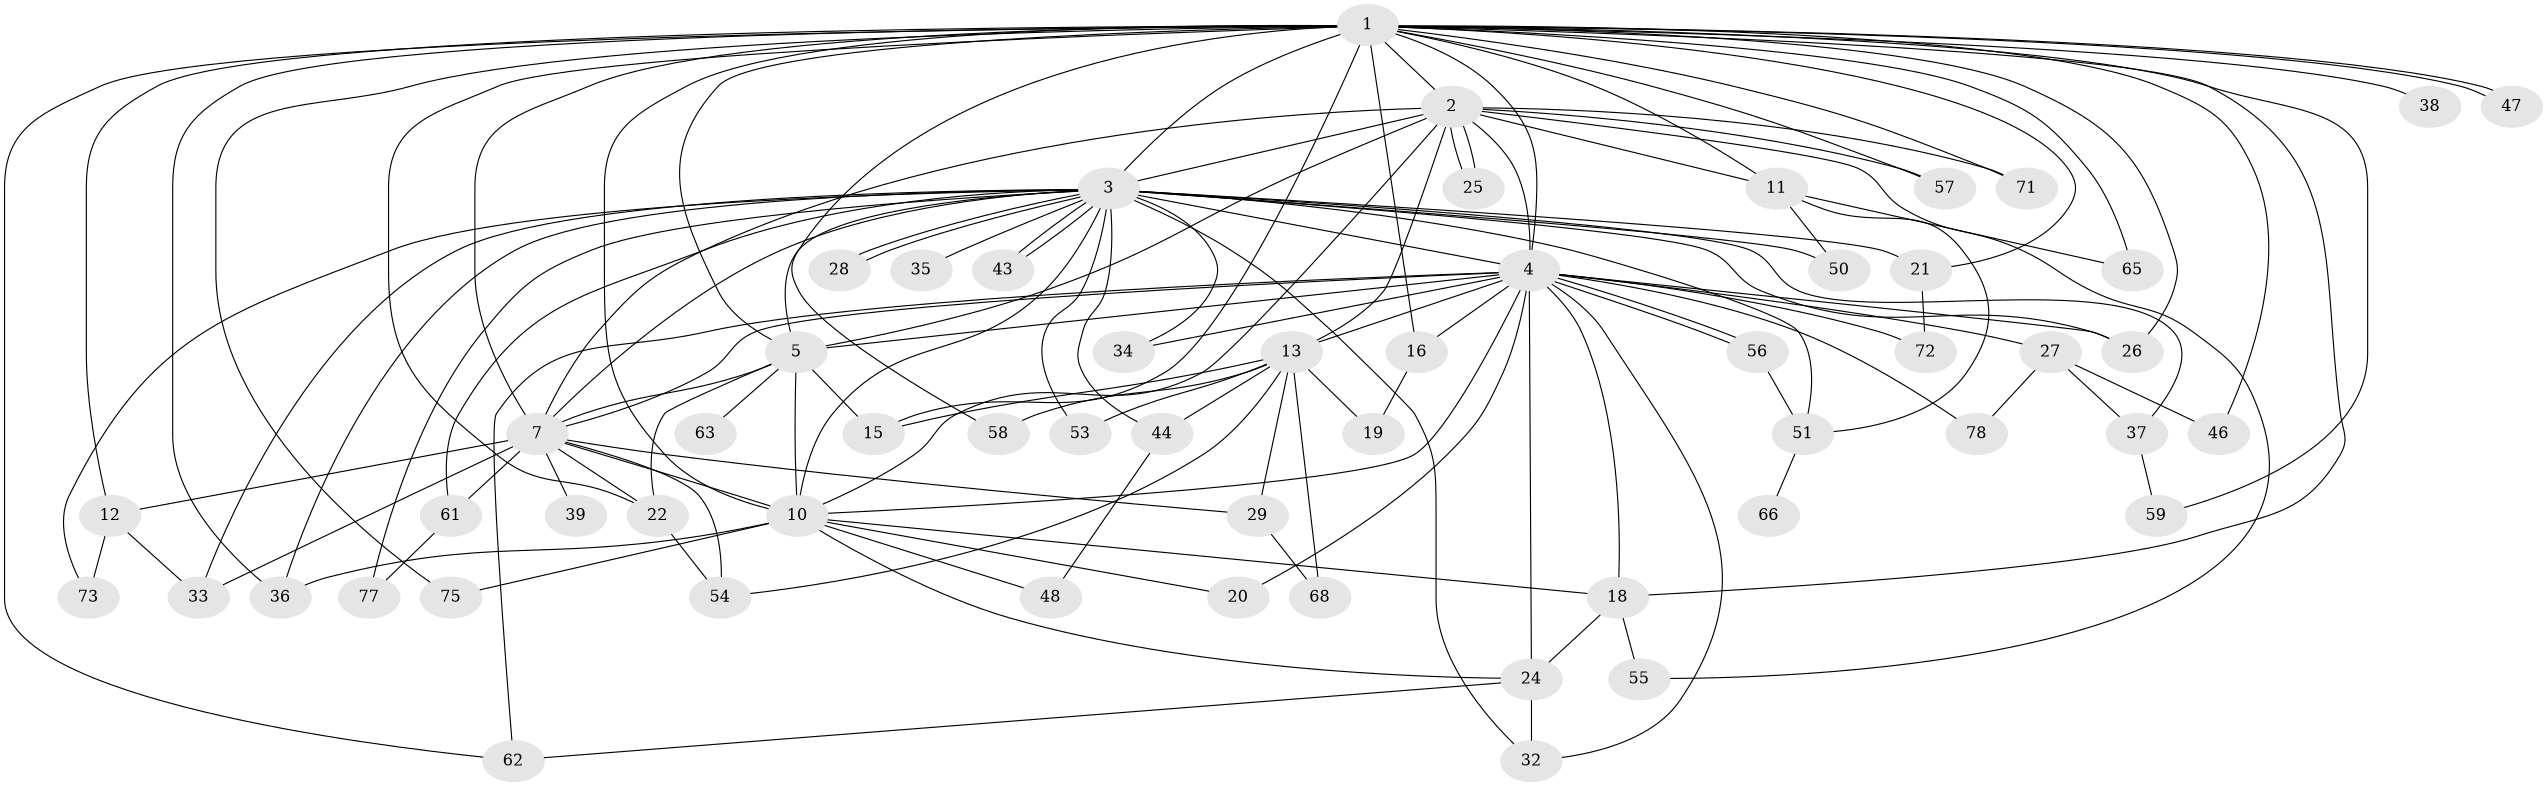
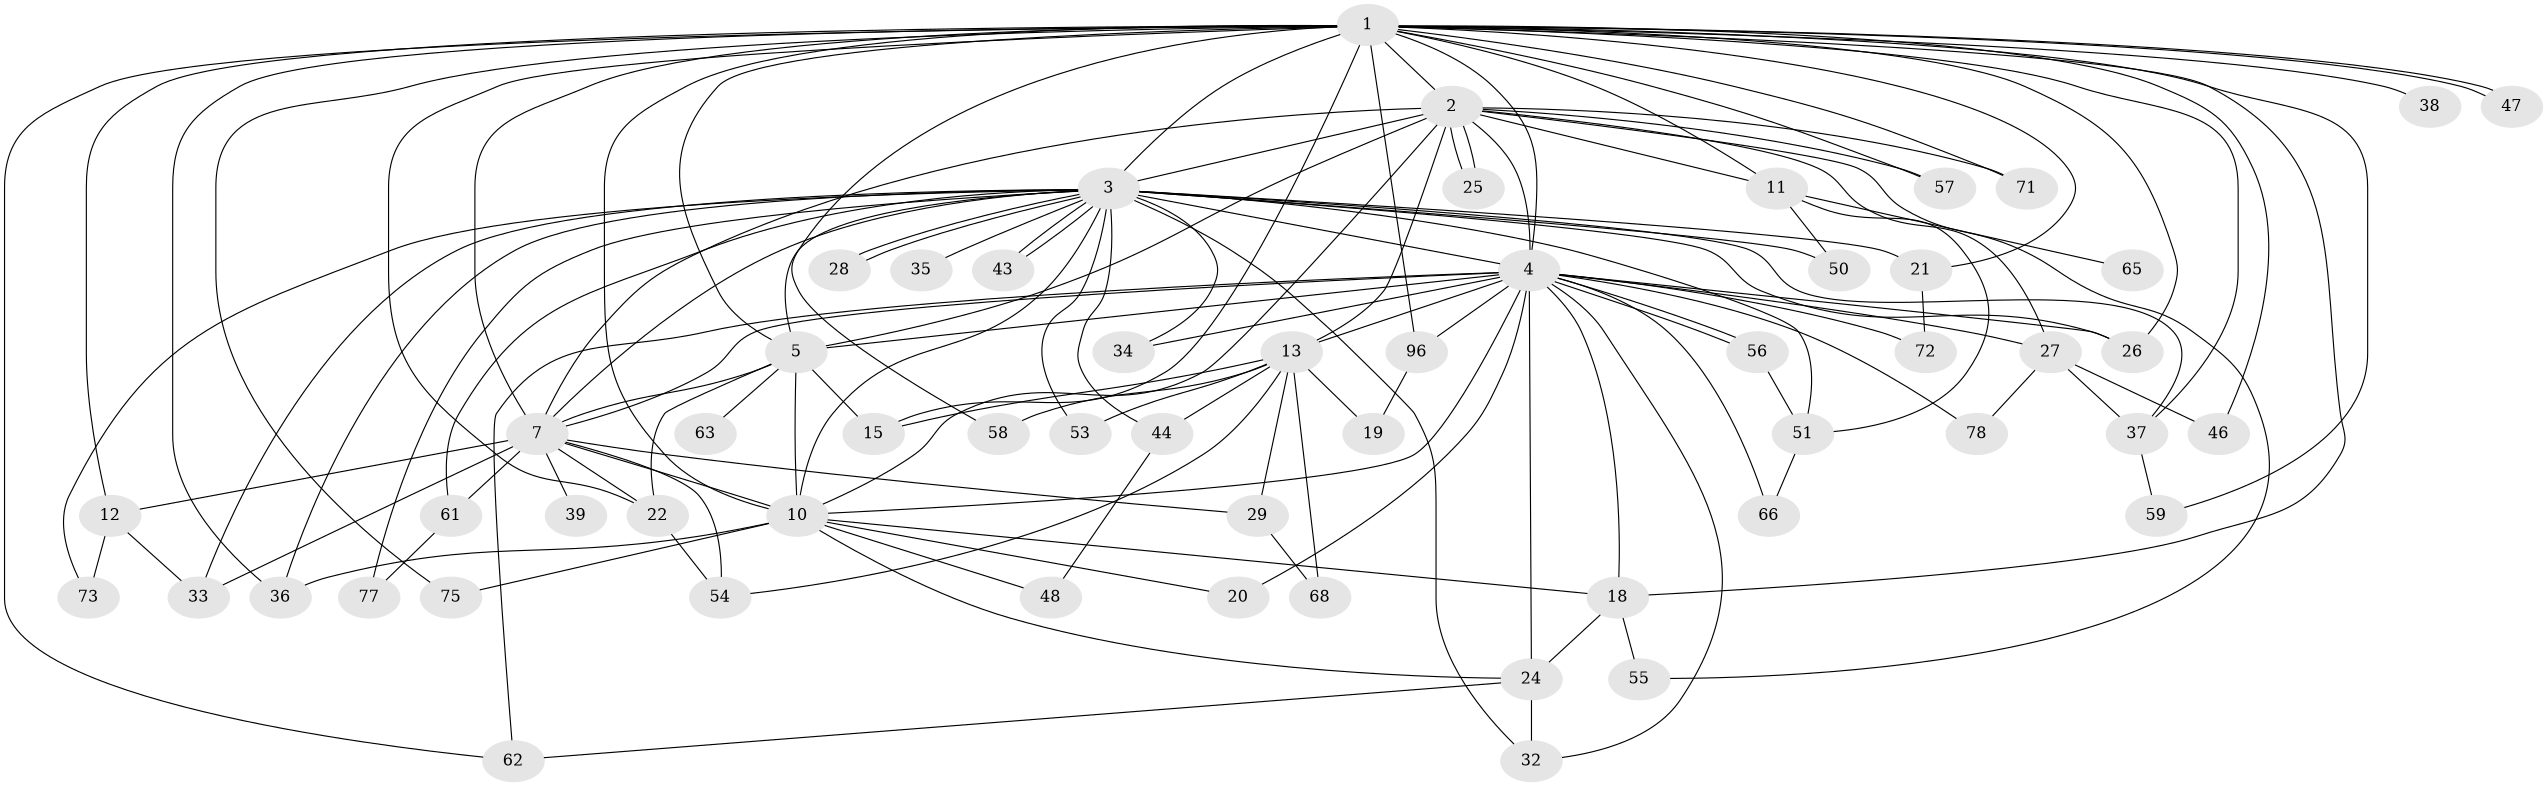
edge "1" -- "65": now "1" -- "37"
edge "2" -- "27": added
node "16": label "16" -> "96"
edge "4" -- "66": added
